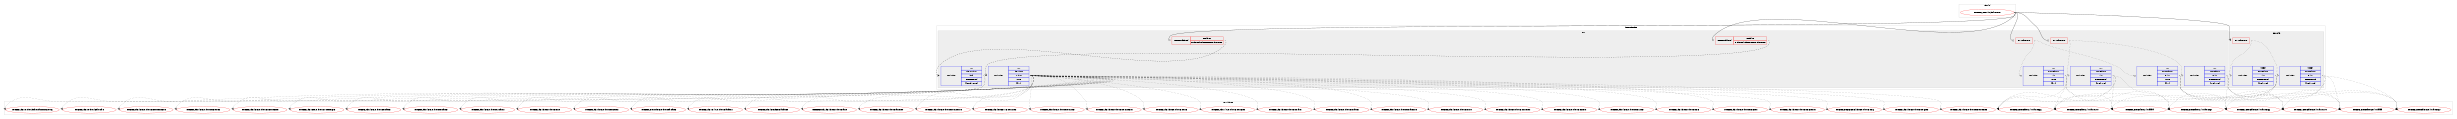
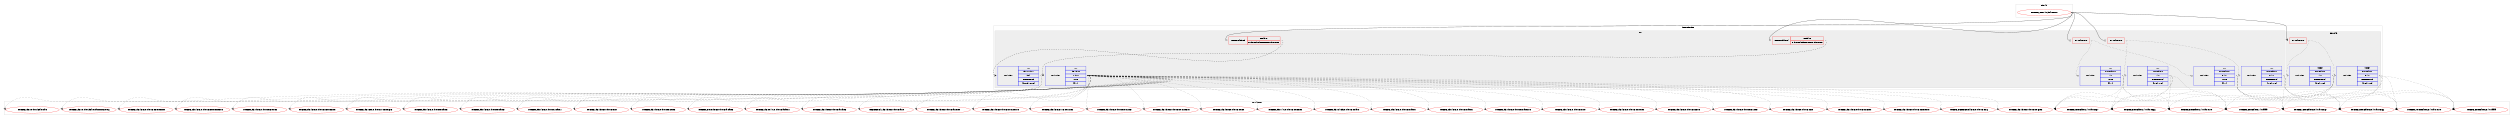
node "portage://dev-lang/dep-3.9.19_p5": label "portage://dev-lang/dep-3.9.19_p5" -> "portage://dev-lang/python-3.9.19_p5"
node "portage://dev-lang/python-3.11.9-r1": label "portage://dev-lang/python-3.11.9-r1" -> "portage://dev-single/python-3.11.9-r1"
node "portage://dev-lang/python-3.11.9_p1": added
node "portage://app-editors/gvim-9.1.0470": label "portage://app-editors/gvim-9.1.0470" -> "portage://none-editors/gvim-9.1.0470"
